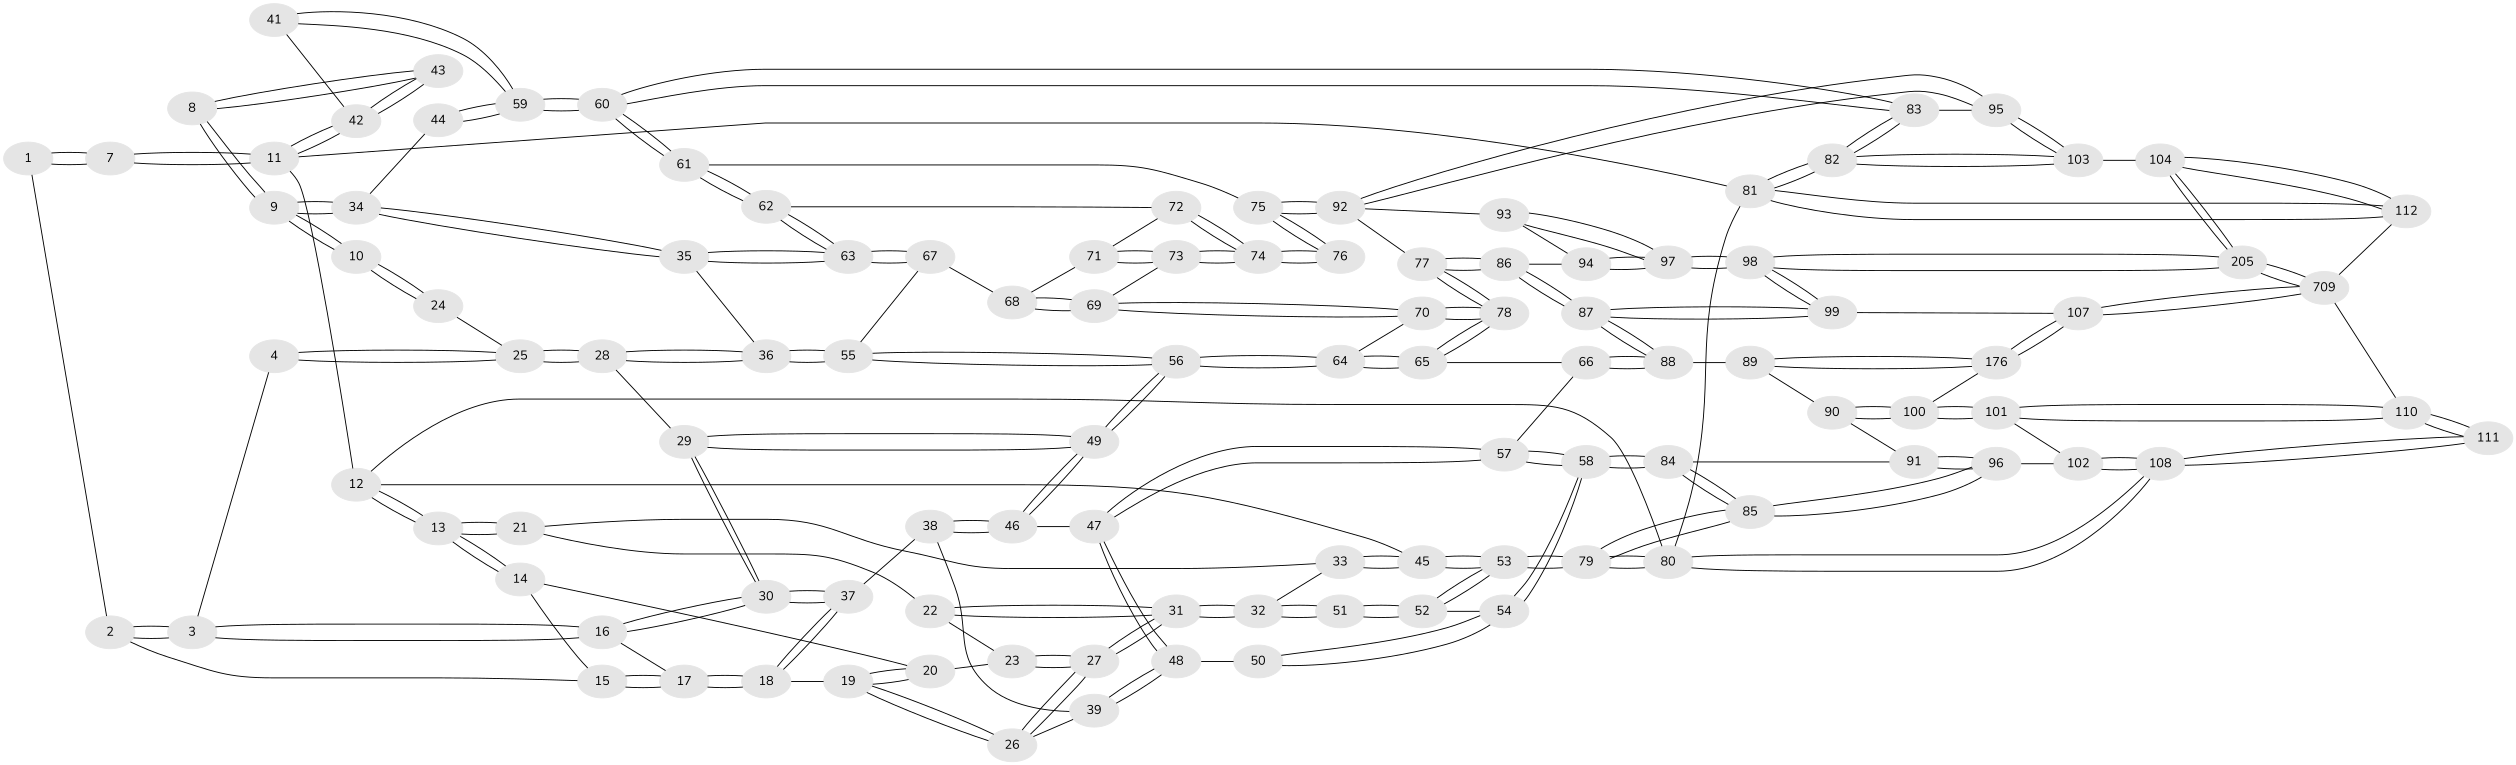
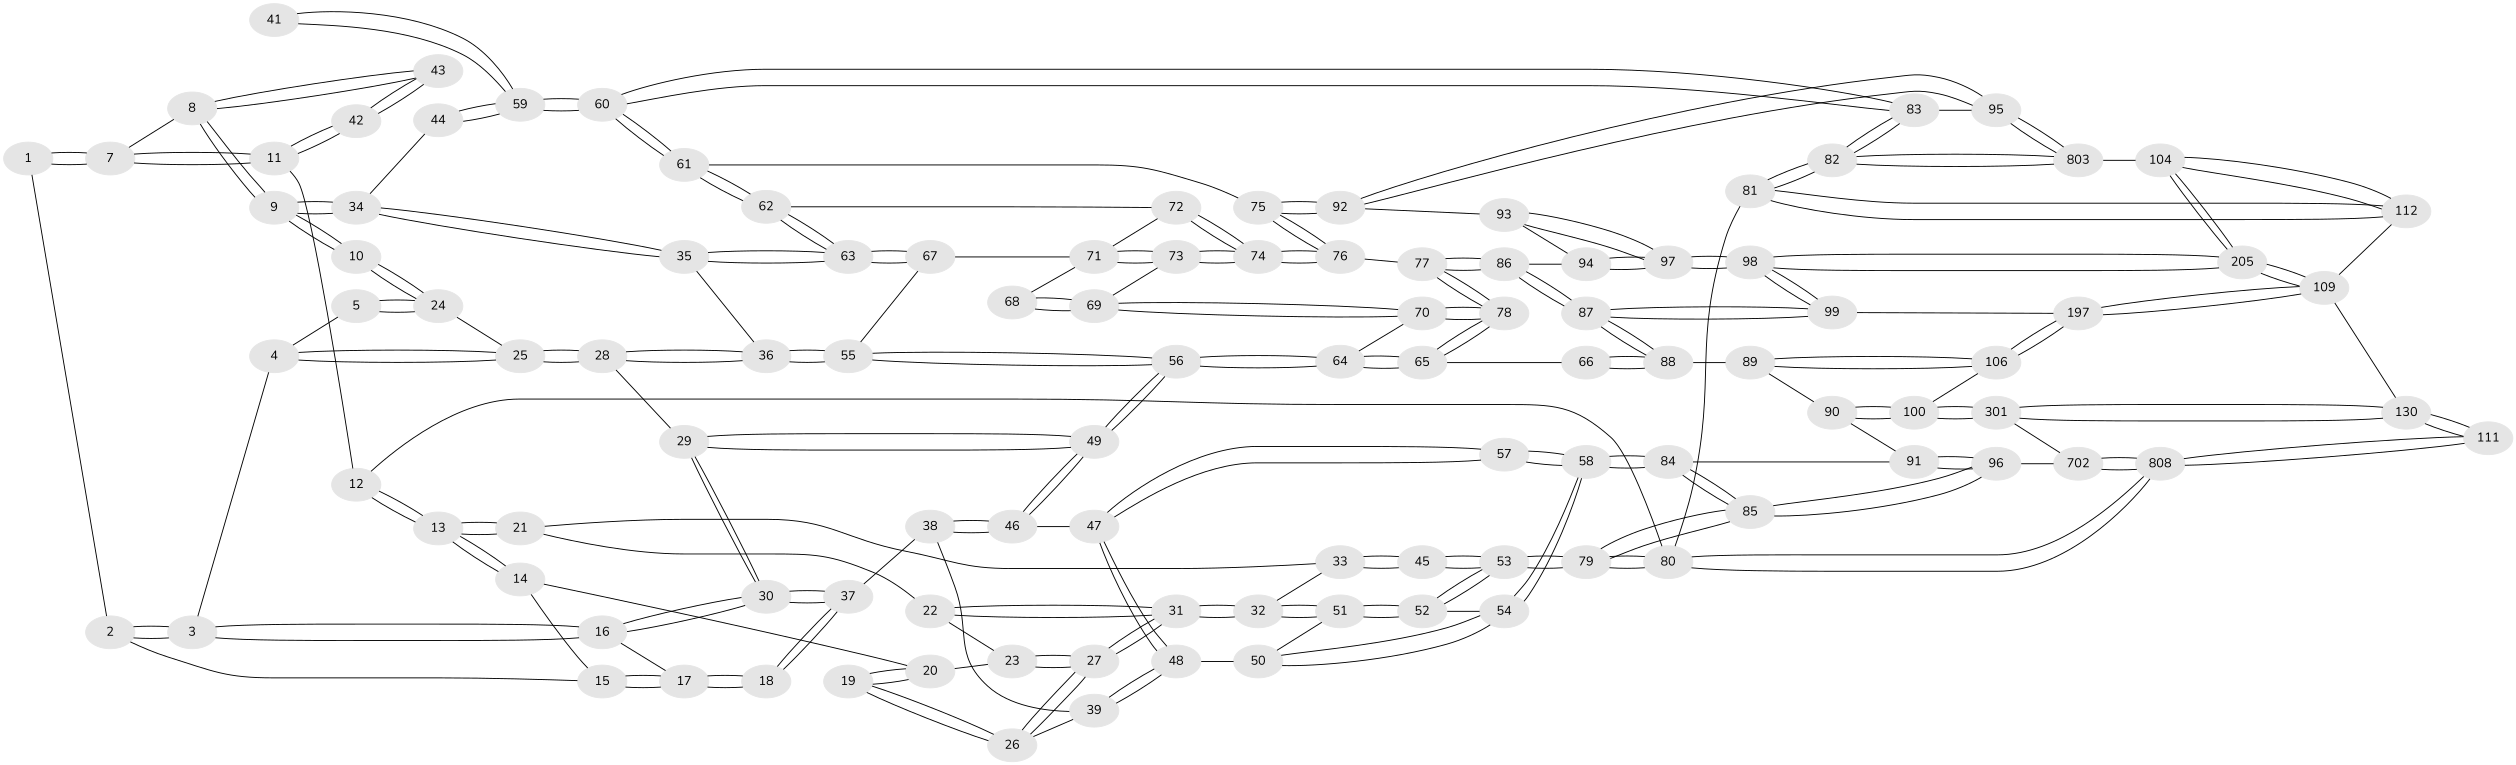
edge "41" -- "42": removed
edge "11" -- "81": removed
edge "8" -- "7": added
node "103": label "103" -> "803"
edge "92" -- "77": now "76" -- "77"
edge "67" -- "68": now "67" -- "71"
node "709": label "709" -> "109"
node "5": added
node "107": label "107" -> "197"
node "176": label "176" -> "106"
edge "66" -- "57": removed
node "101": label "101" -> "301"
node "110": label "110" -> "130"
node "102": label "102" -> "702"
node "108": label "108" -> "808"
edge "12" -- "45": removed
edge "51" -- "50": added
edge "18" -- "19": removed
